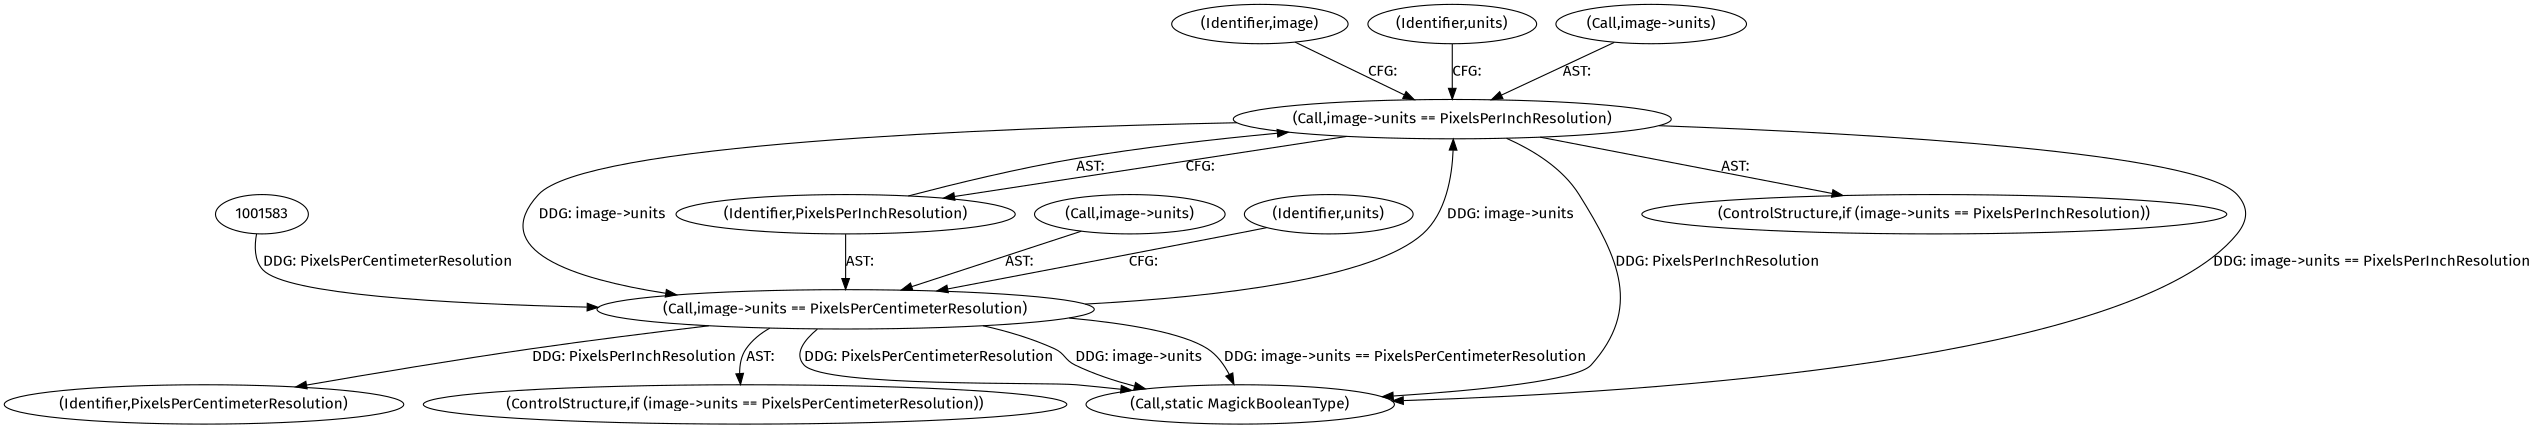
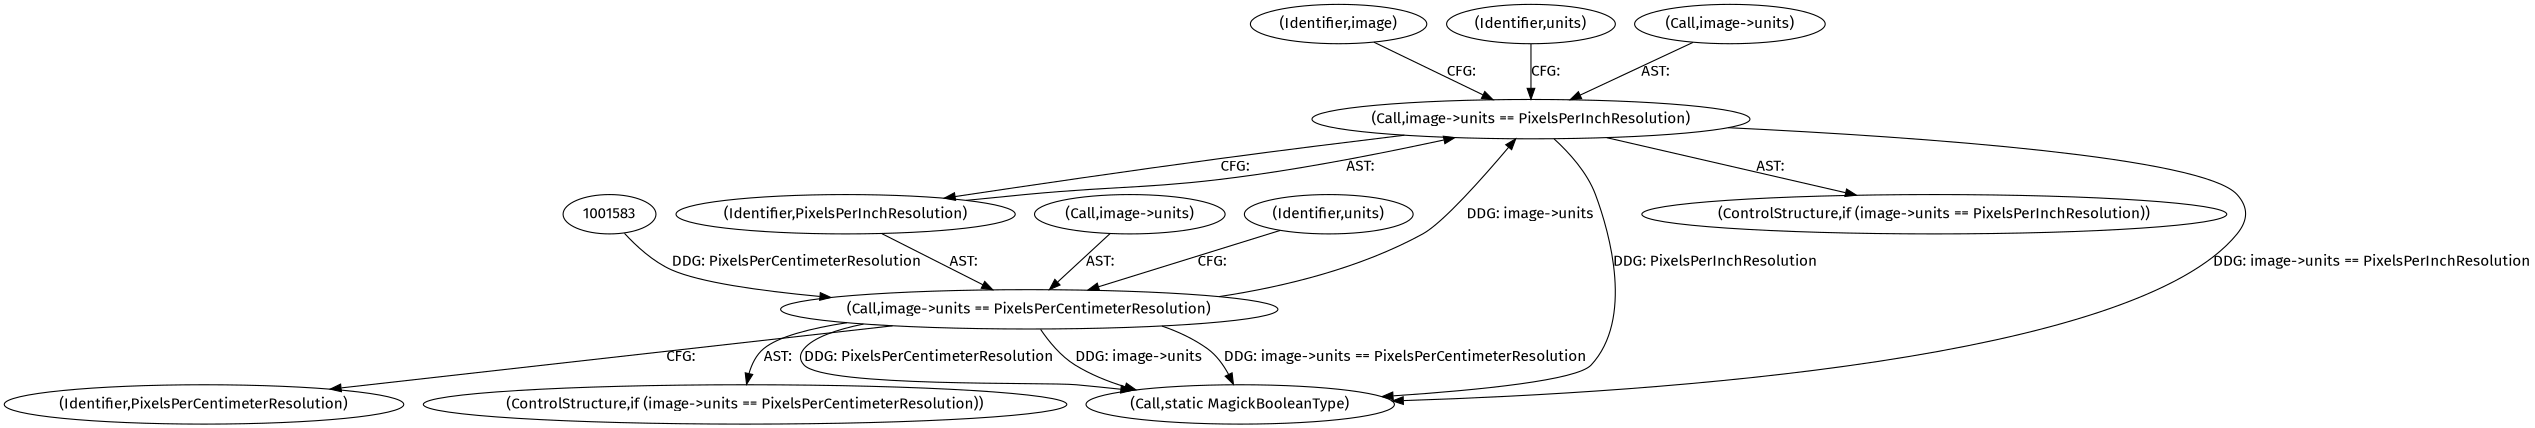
edge "(Call,image->units == PixelsPerInchResolution)" -> "(Call,image->units == PixelsPerCentimeterResolution)": removed, label "DDG: image->units"
edge "(Call,image->units == PixelsPerCentimeterResolution)" -> "(Identifier,PixelsPerCentimeterResolution)": label "DDG: PixelsPerInchResolution" -> "CFG: "
